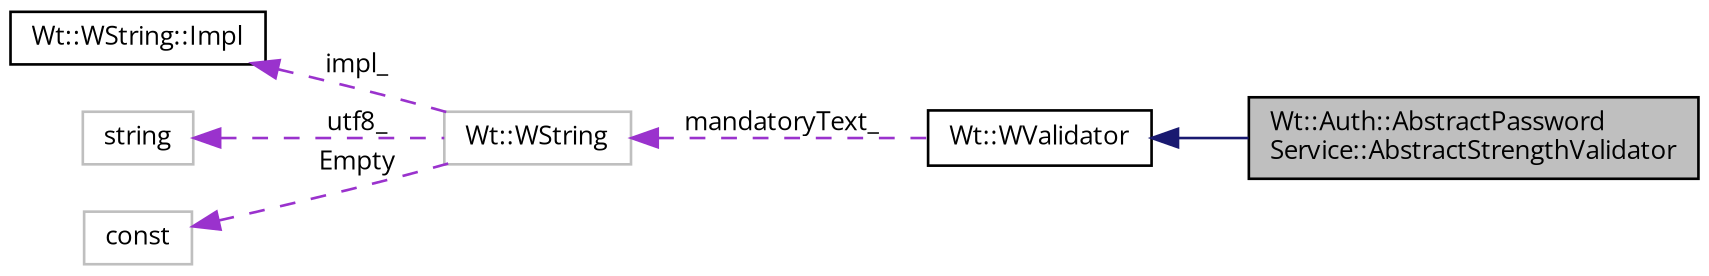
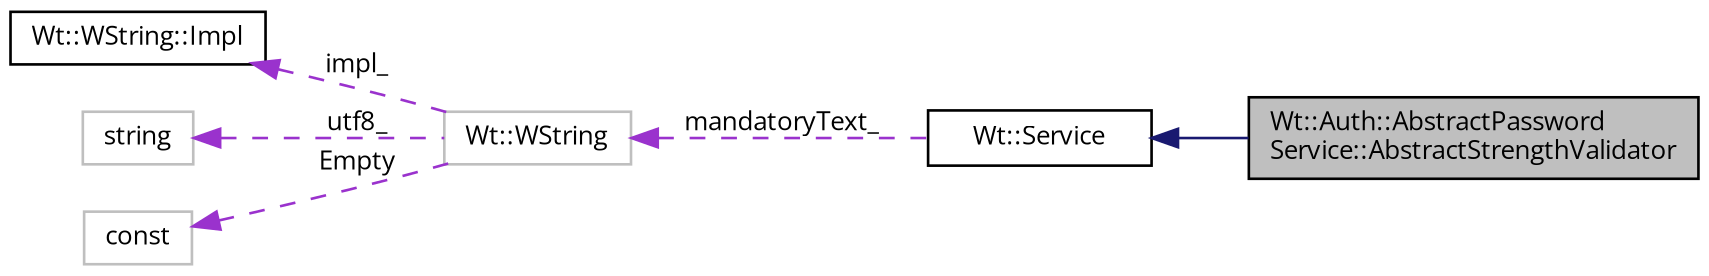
node "Wt::WValidator": label "Wt::WValidator" -> "Wt::Service"
